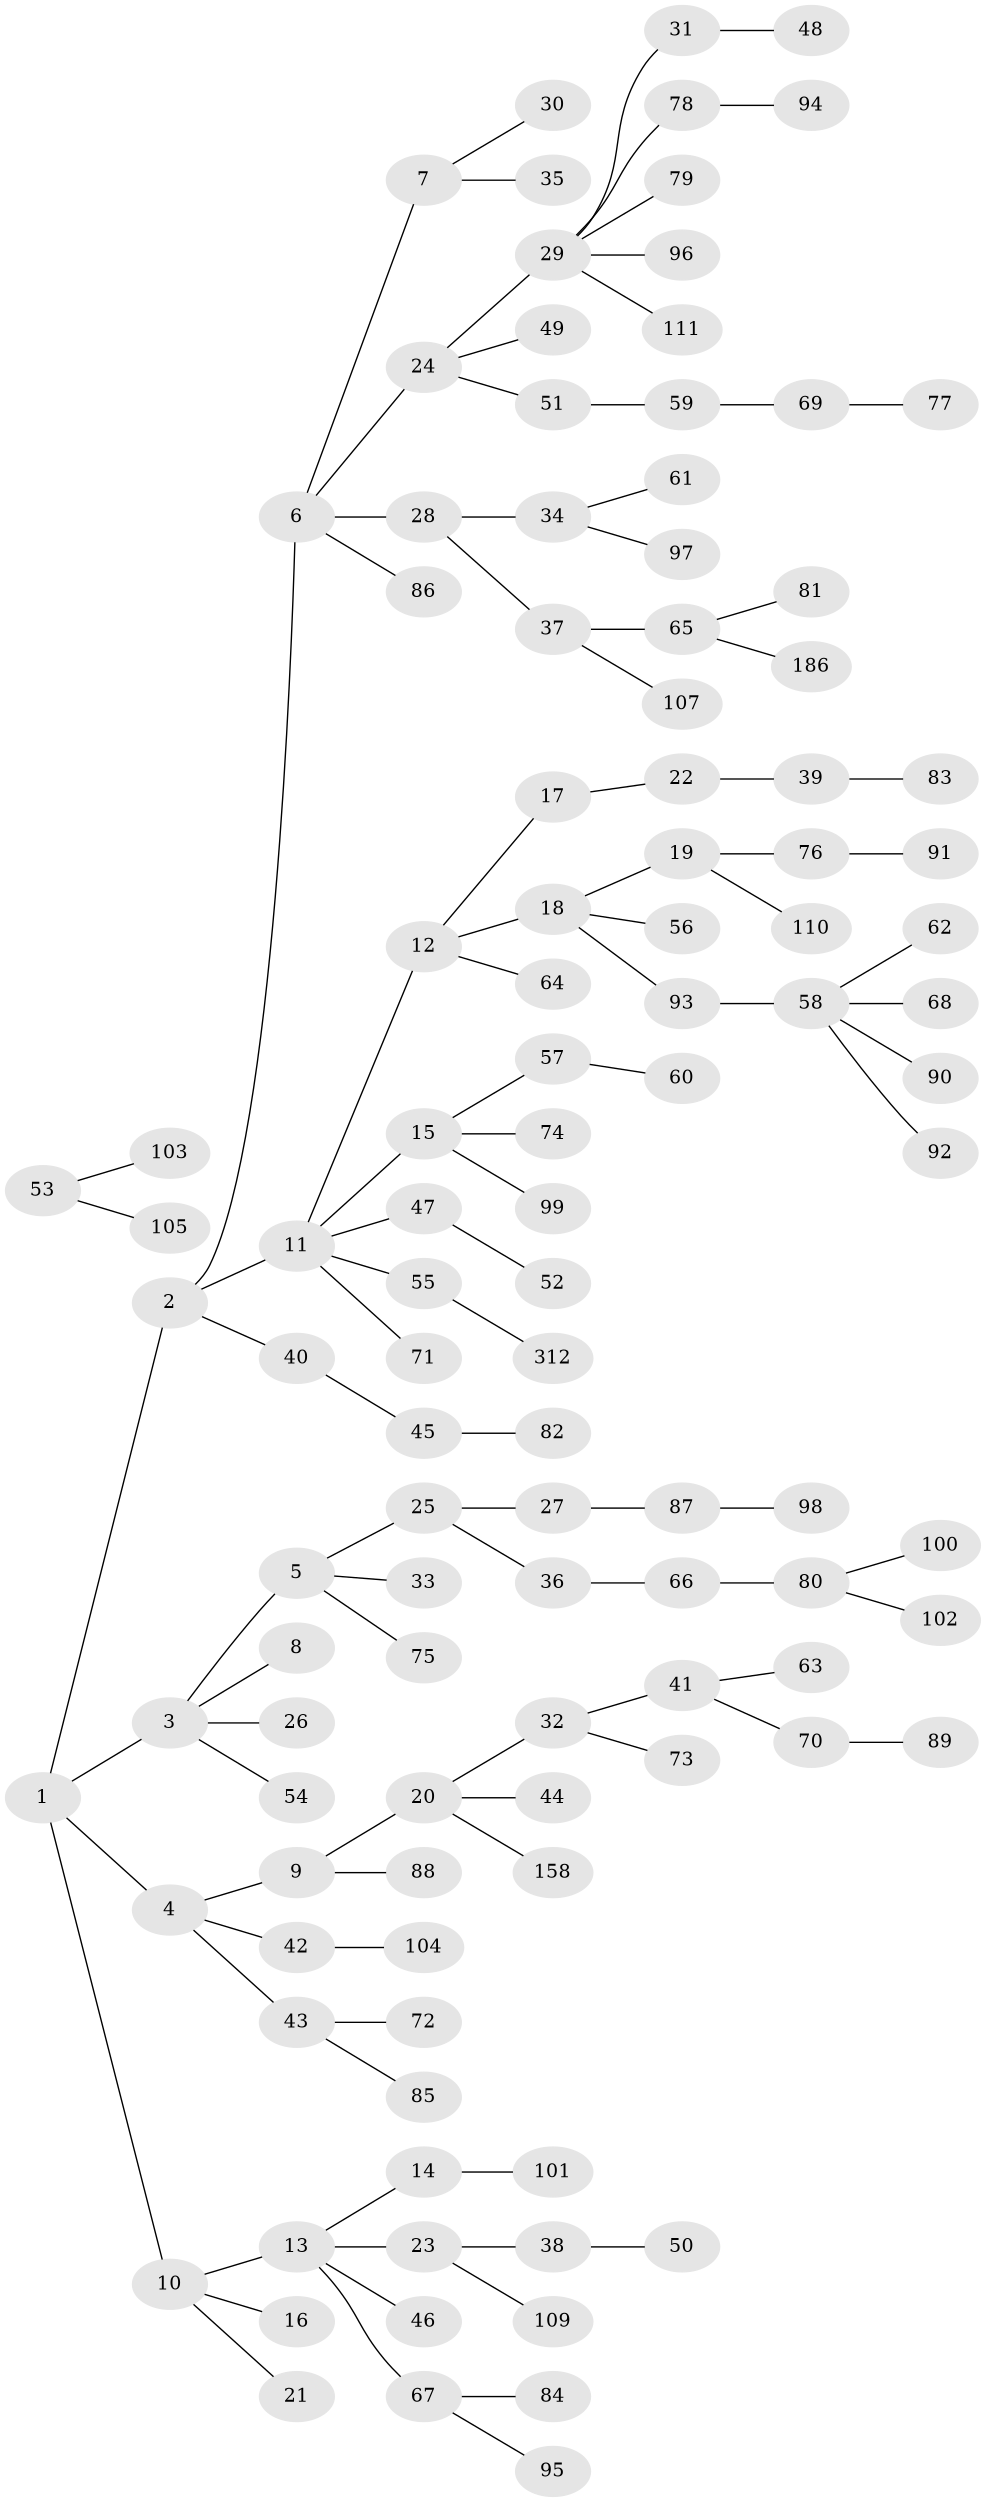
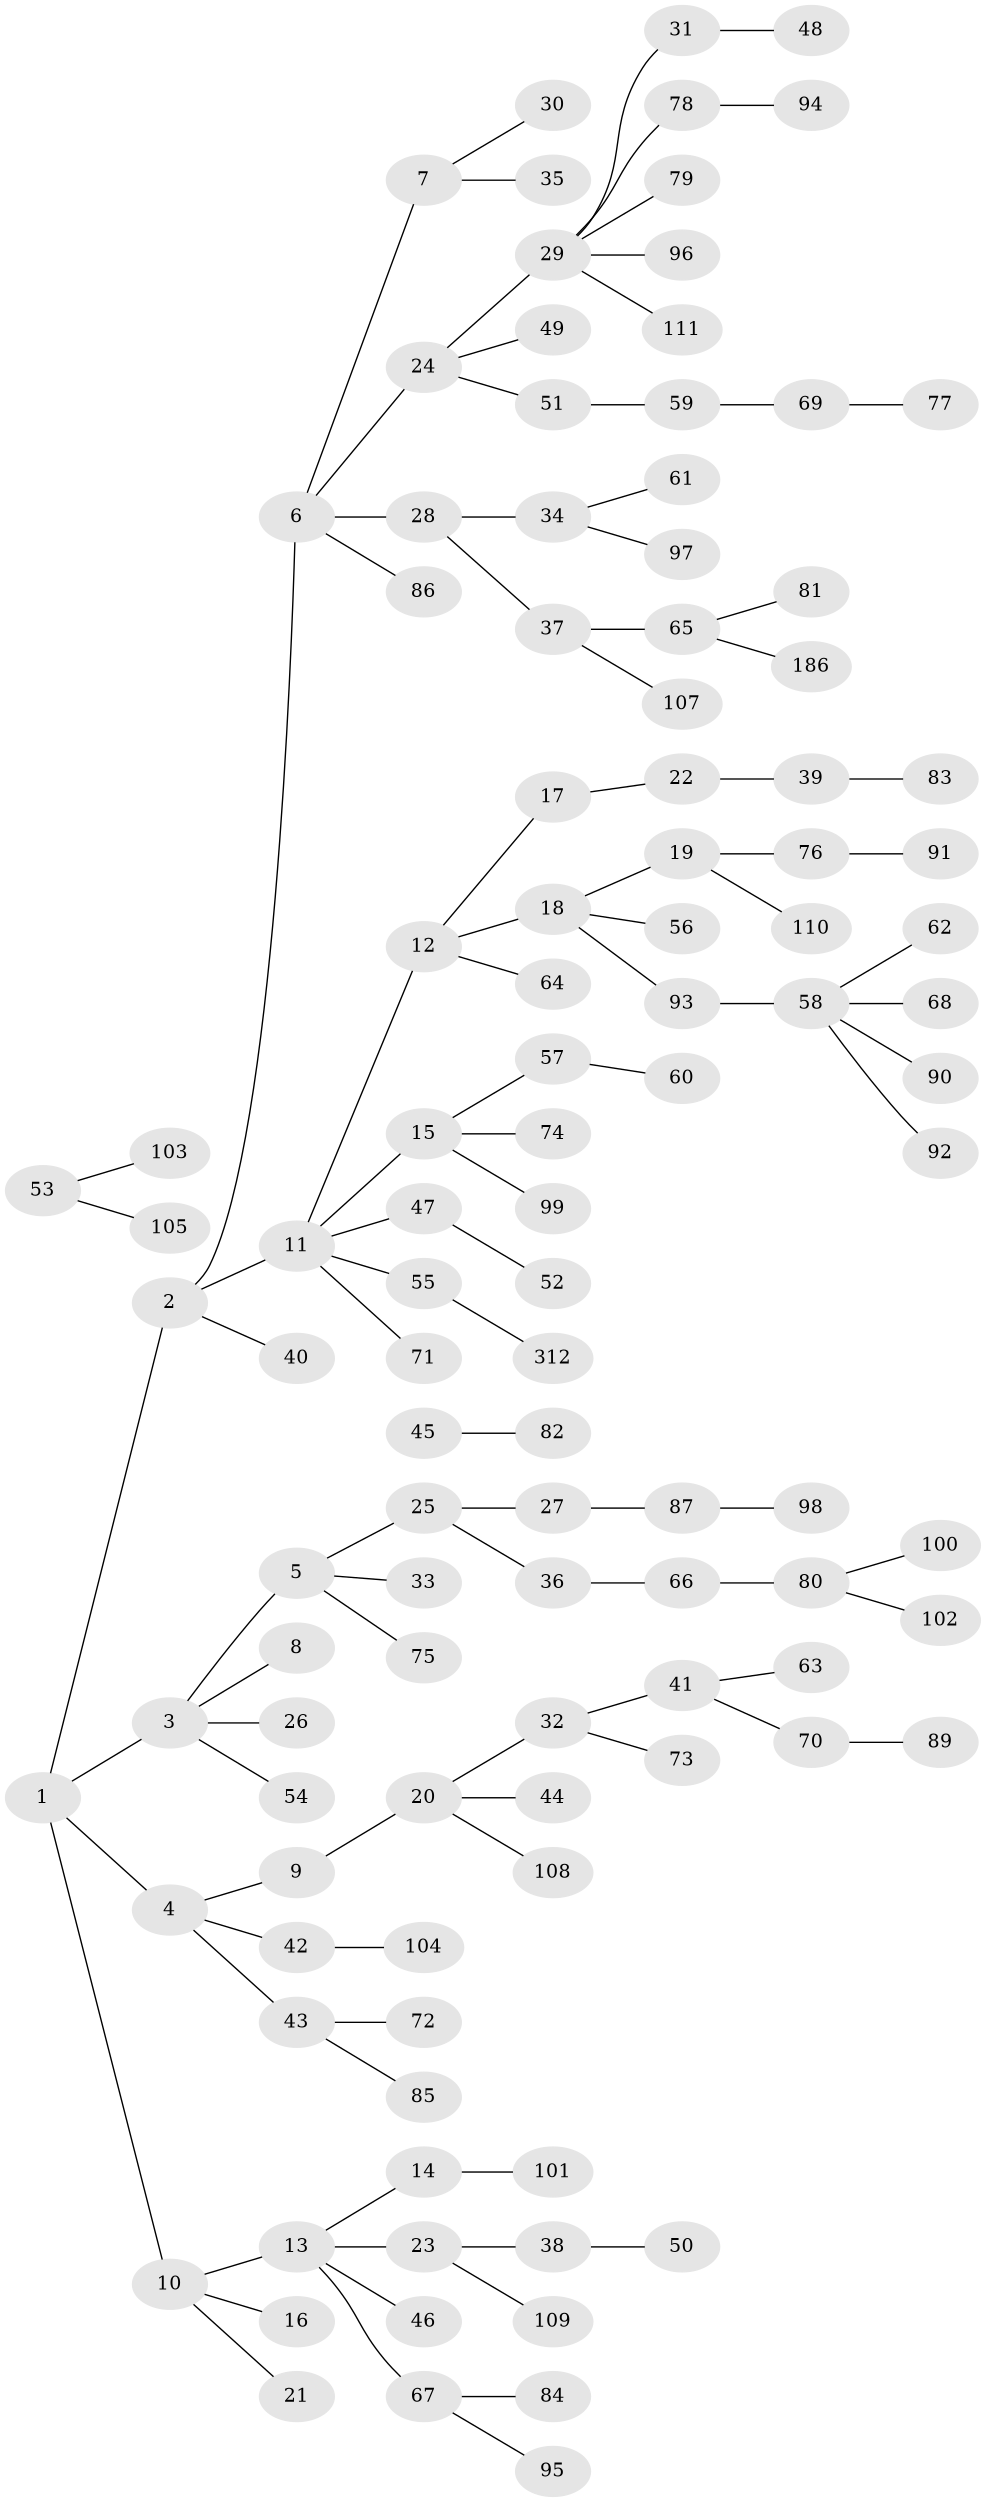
edge "40" -- "45": removed
node "88": removed
node "158": label "158" -> "108"
